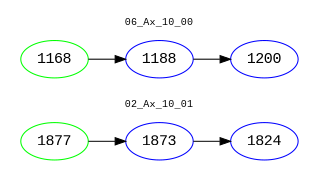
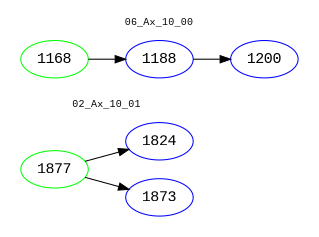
edge "1873" -> "1824": now "1877" -> "1824"
